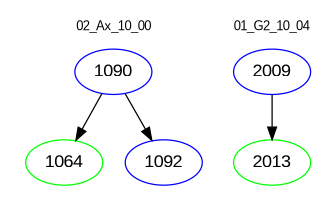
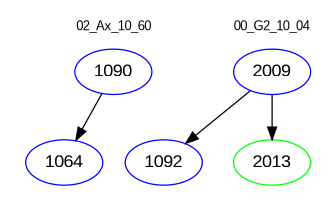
cluster "02_Ax_10_00": label "02_Ax_10_00" -> "02_Ax_10_60"
cluster "01_G2_10_04": label "01_G2_10_04" -> "00_G2_10_04"
edge "1090" -> "1092": now "2009" -> "1092"
node "1064": color green -> blue
